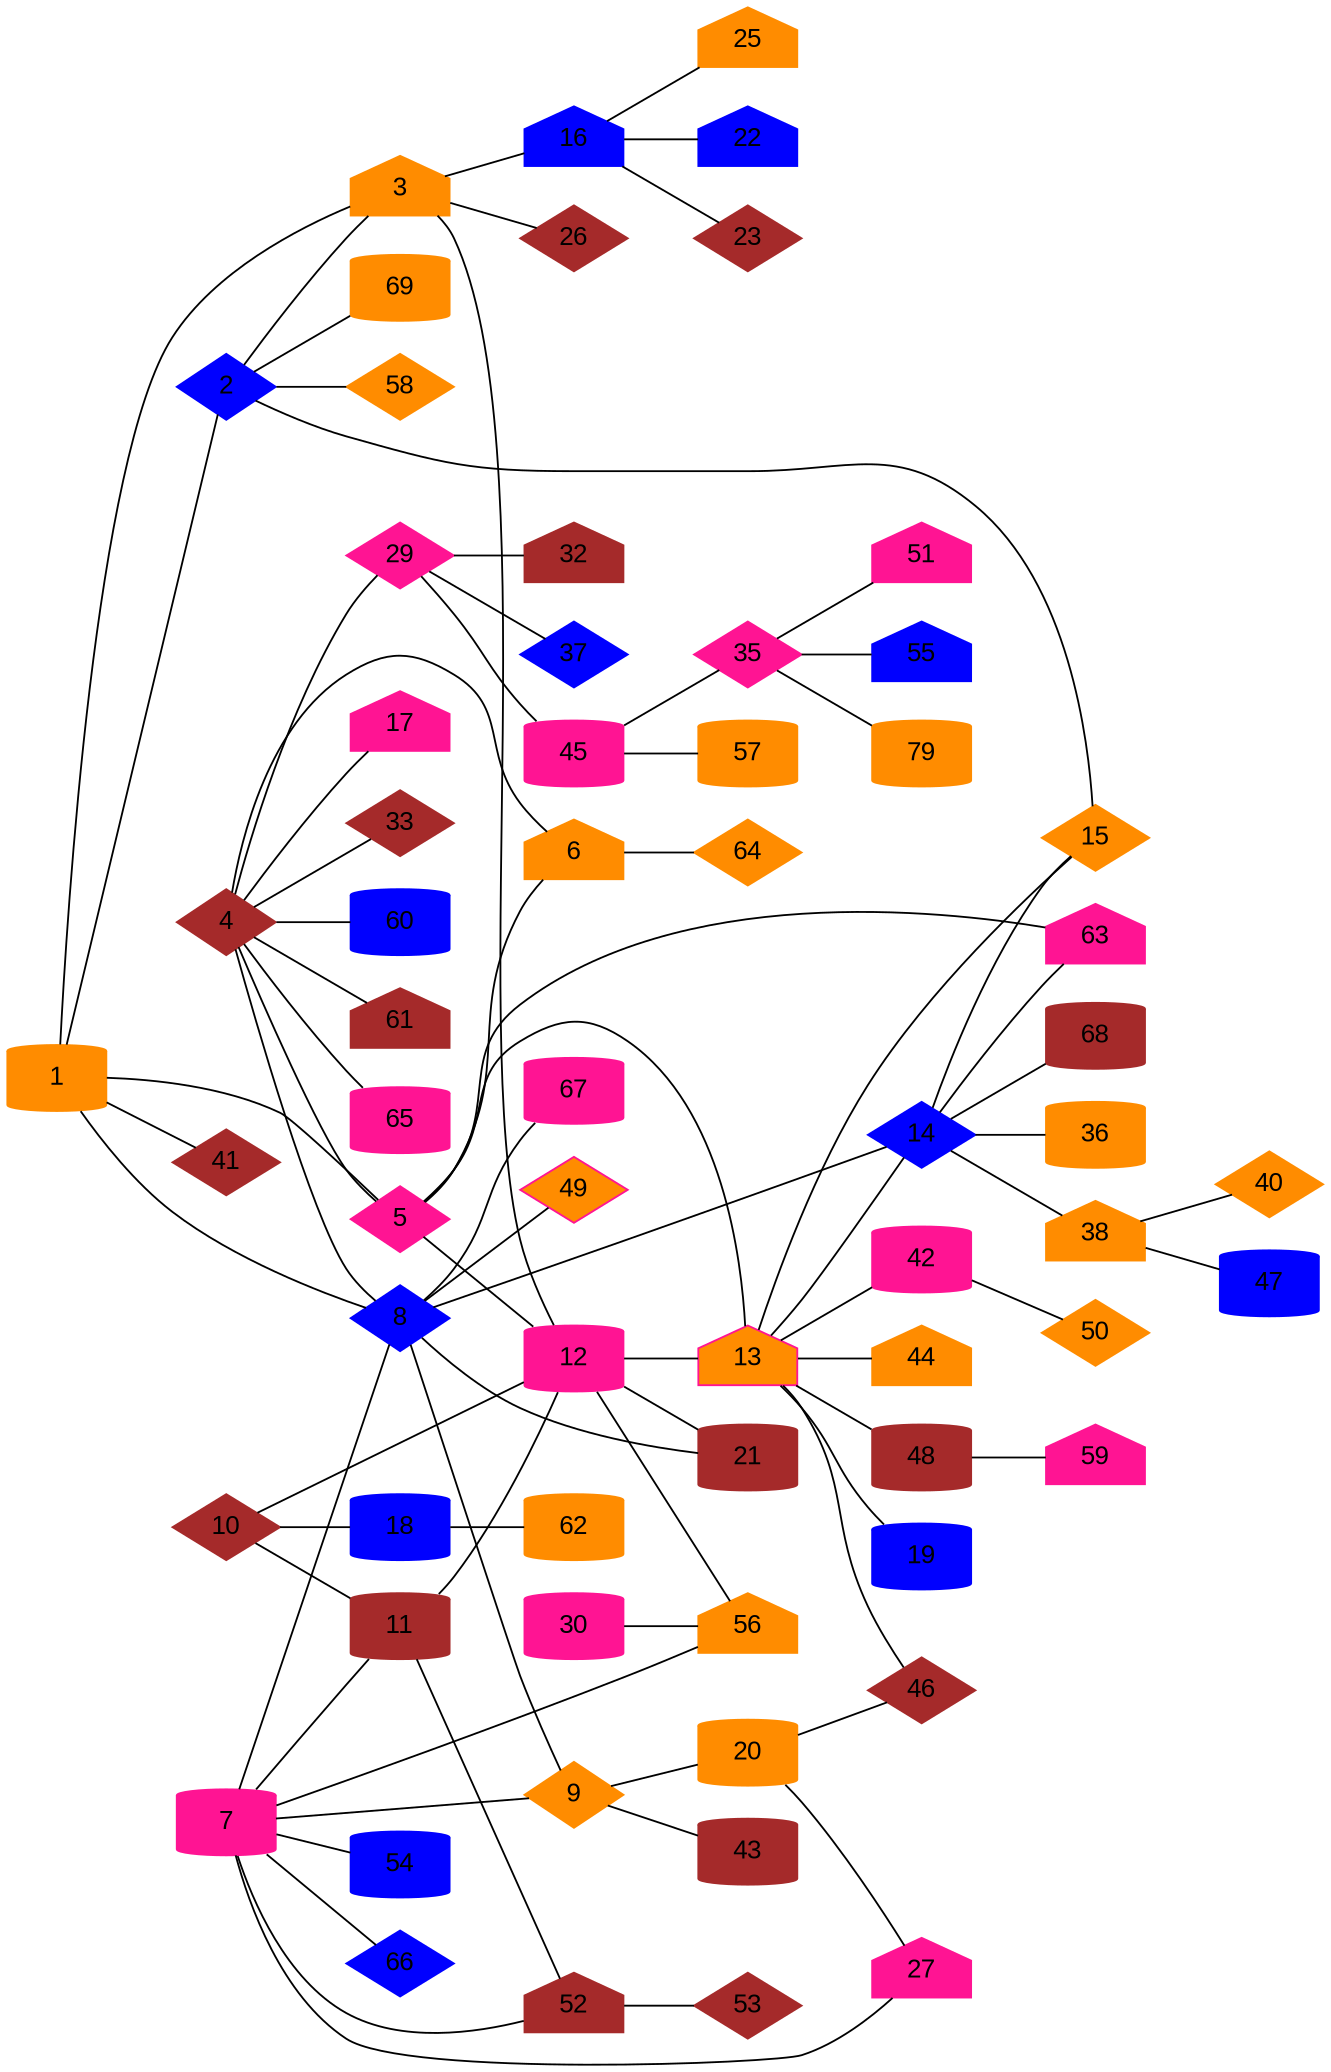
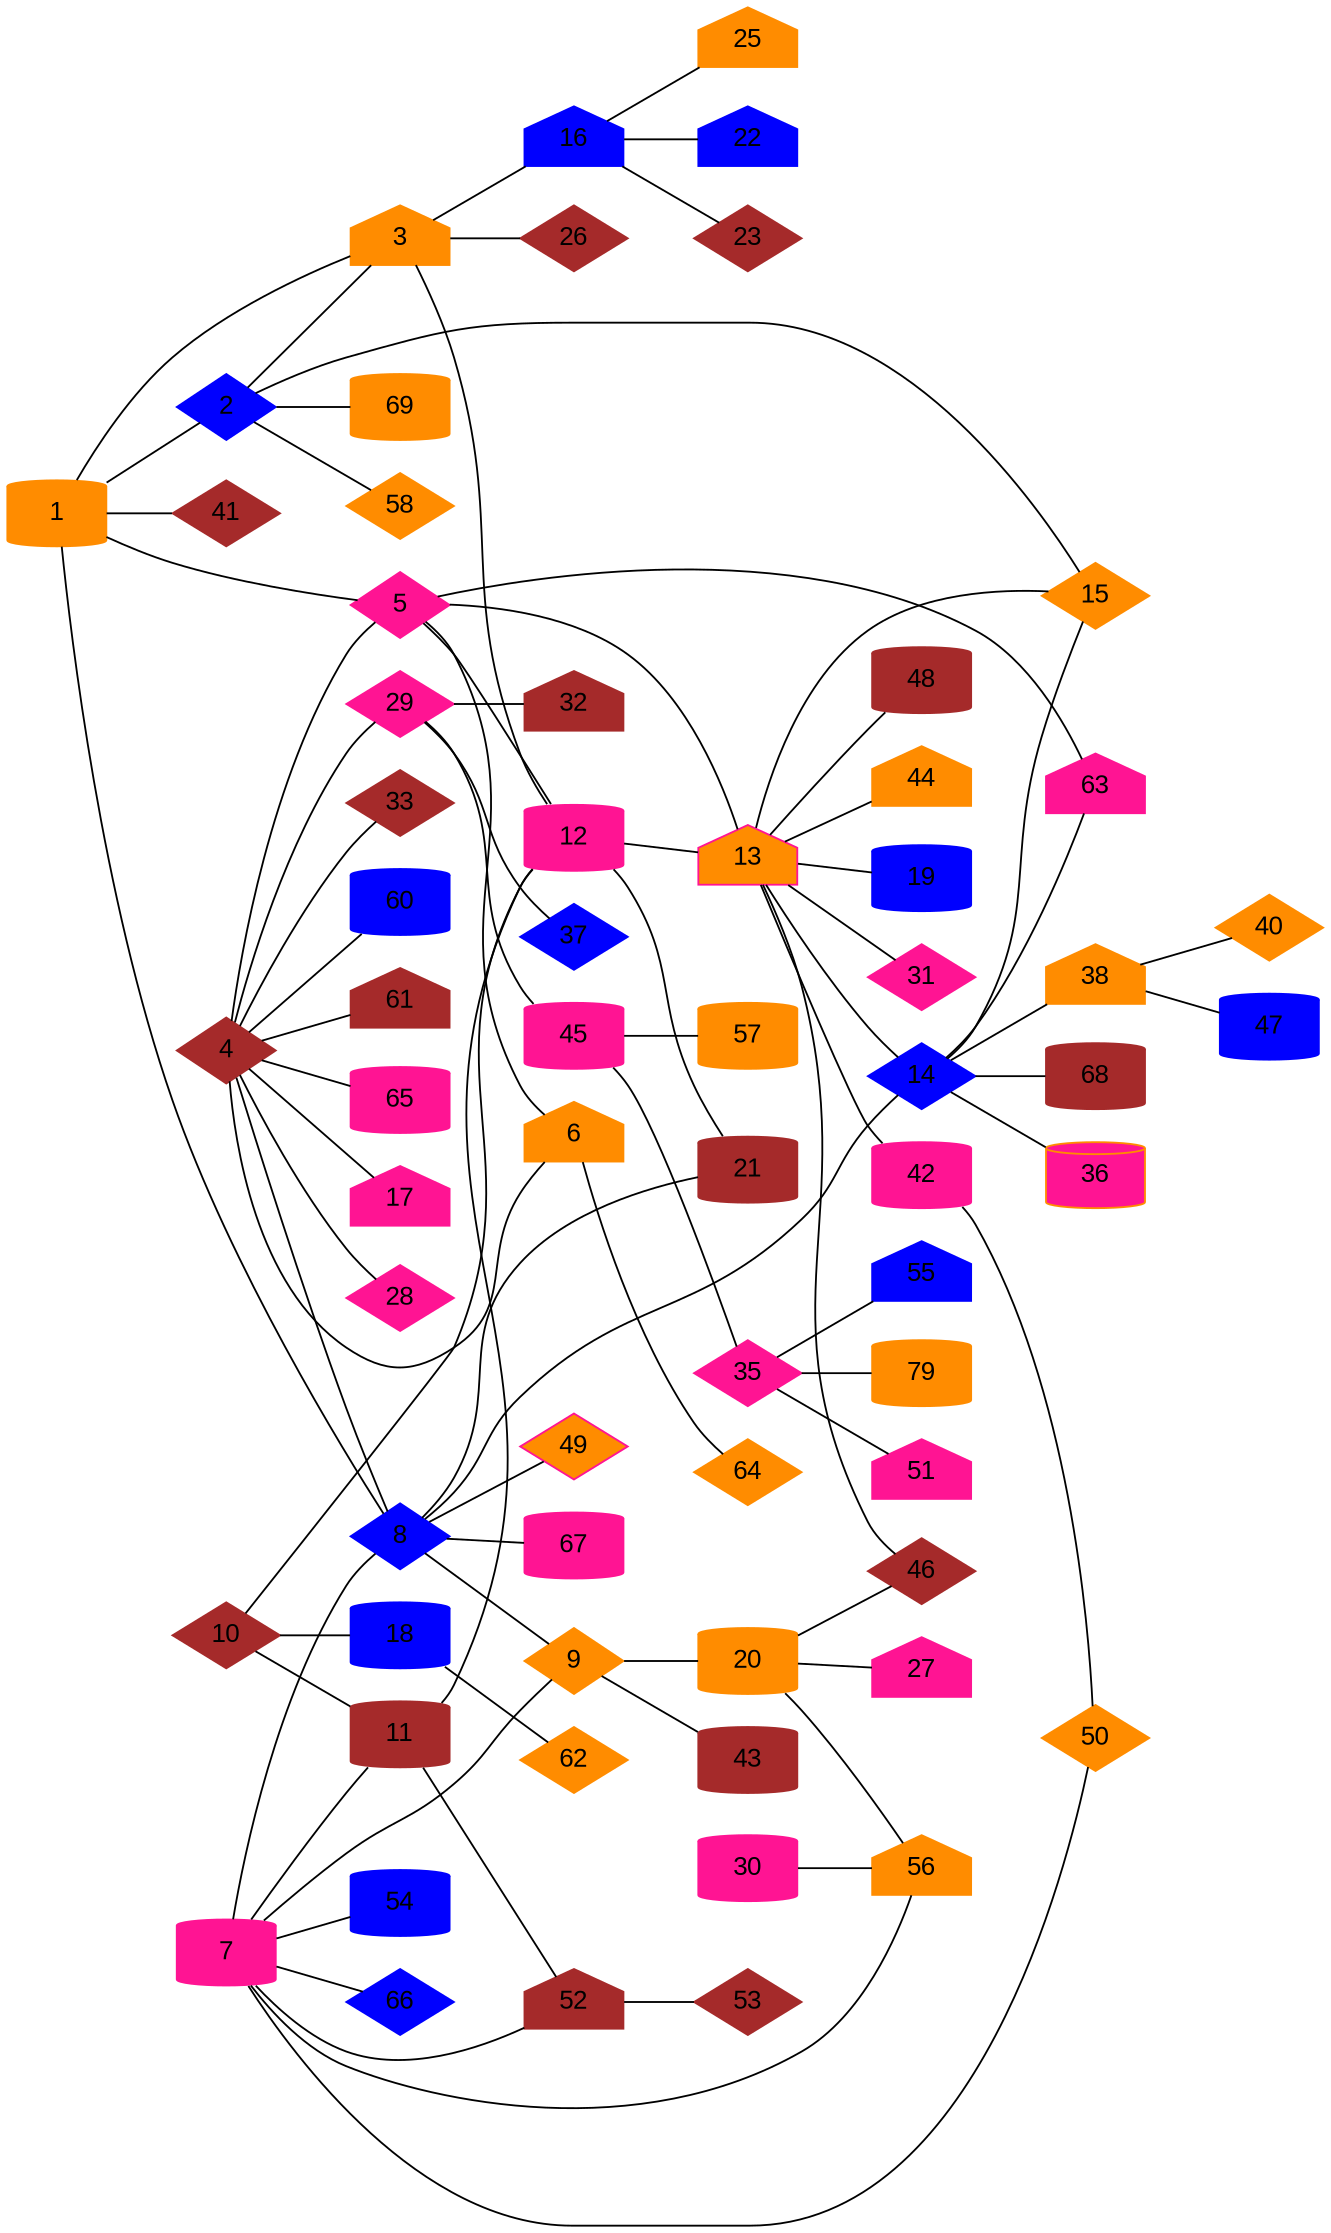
node "31": added
node "36": fillcolor darkorange -> deeppink
node "28": added
node "59": removed
edge "12" -- "56": now "20" -- "56"
node "62": shape cylinder -> diamond
edge "7" -- "27": now "7" -- "50"
